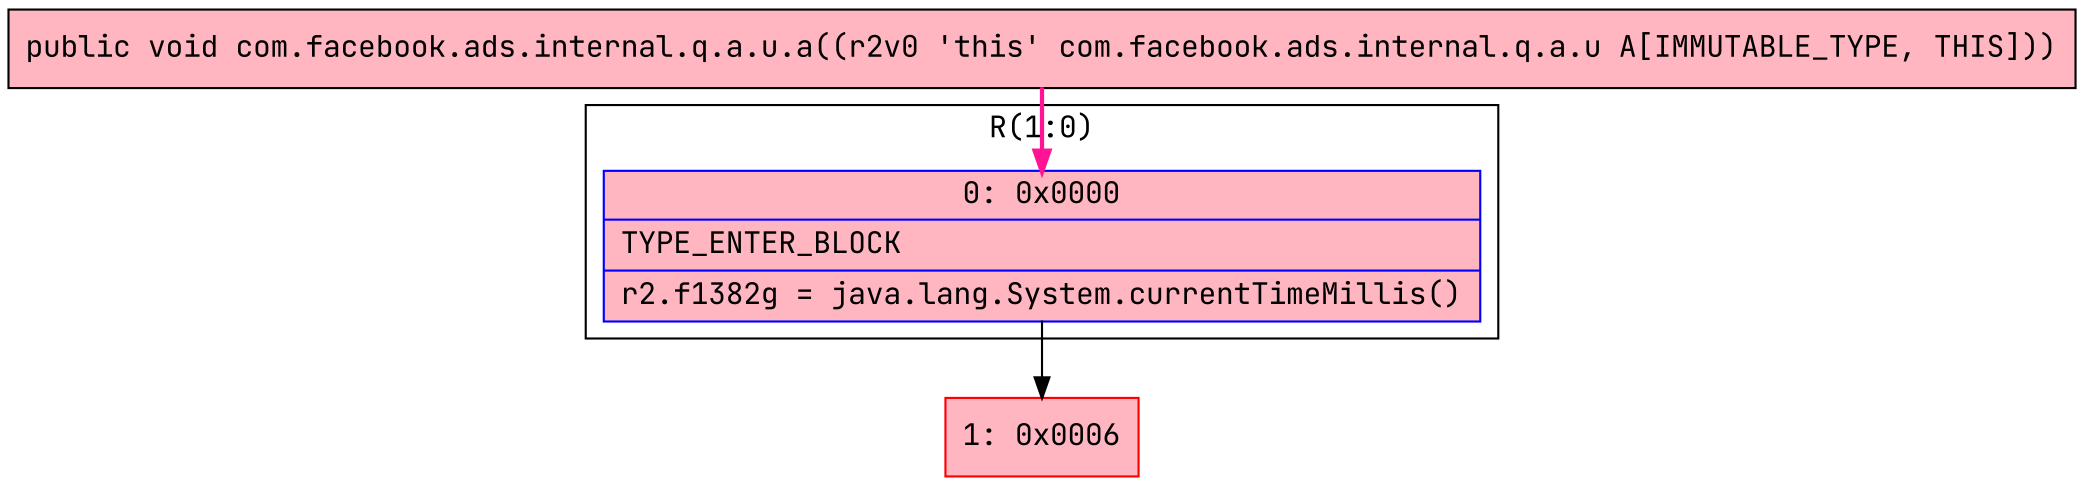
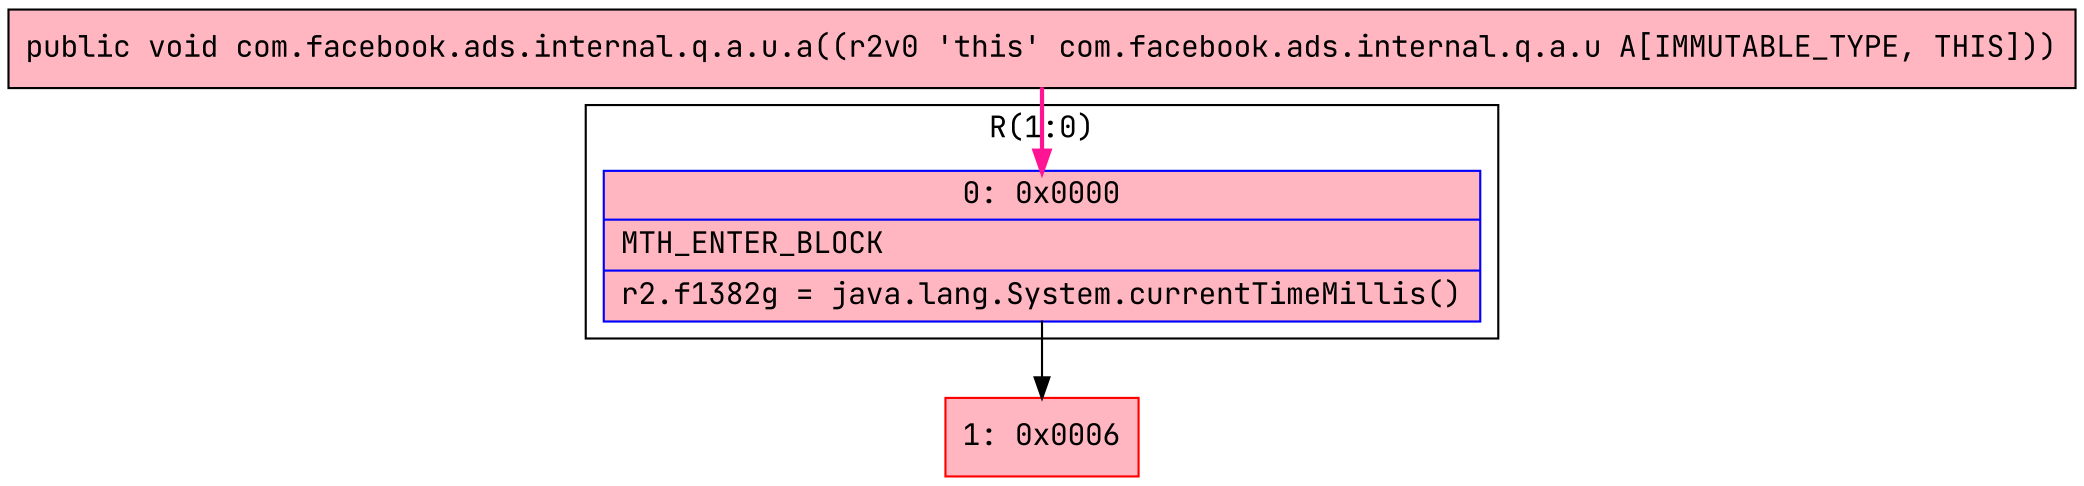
node "0: 0x0000": text "TYPE_ENTER_BLOCK" -> "MTH_ENTER_BLOCK"
